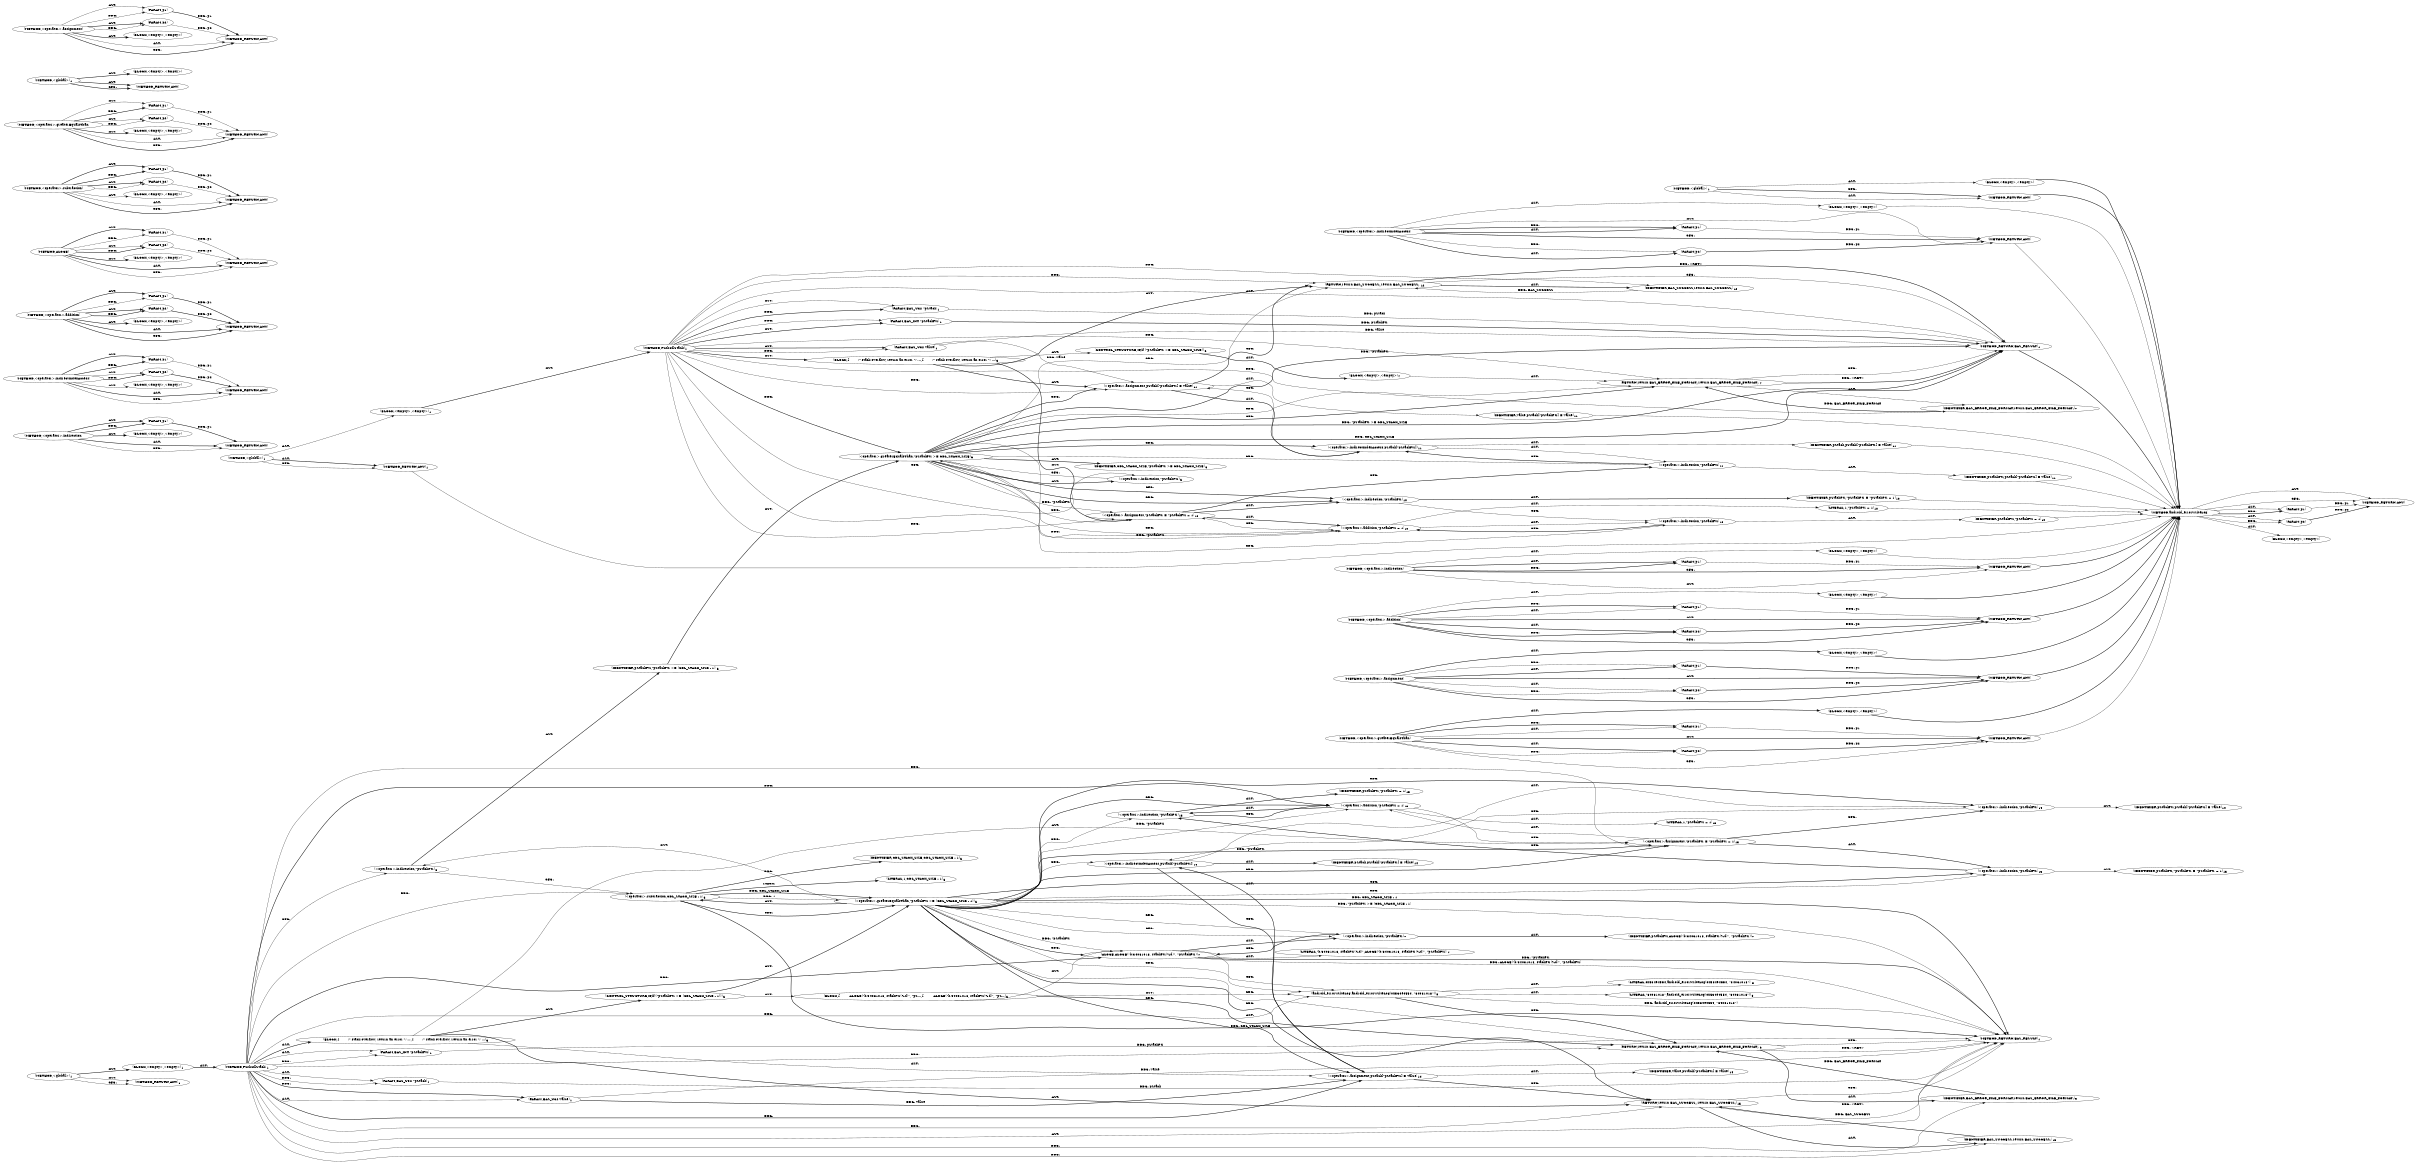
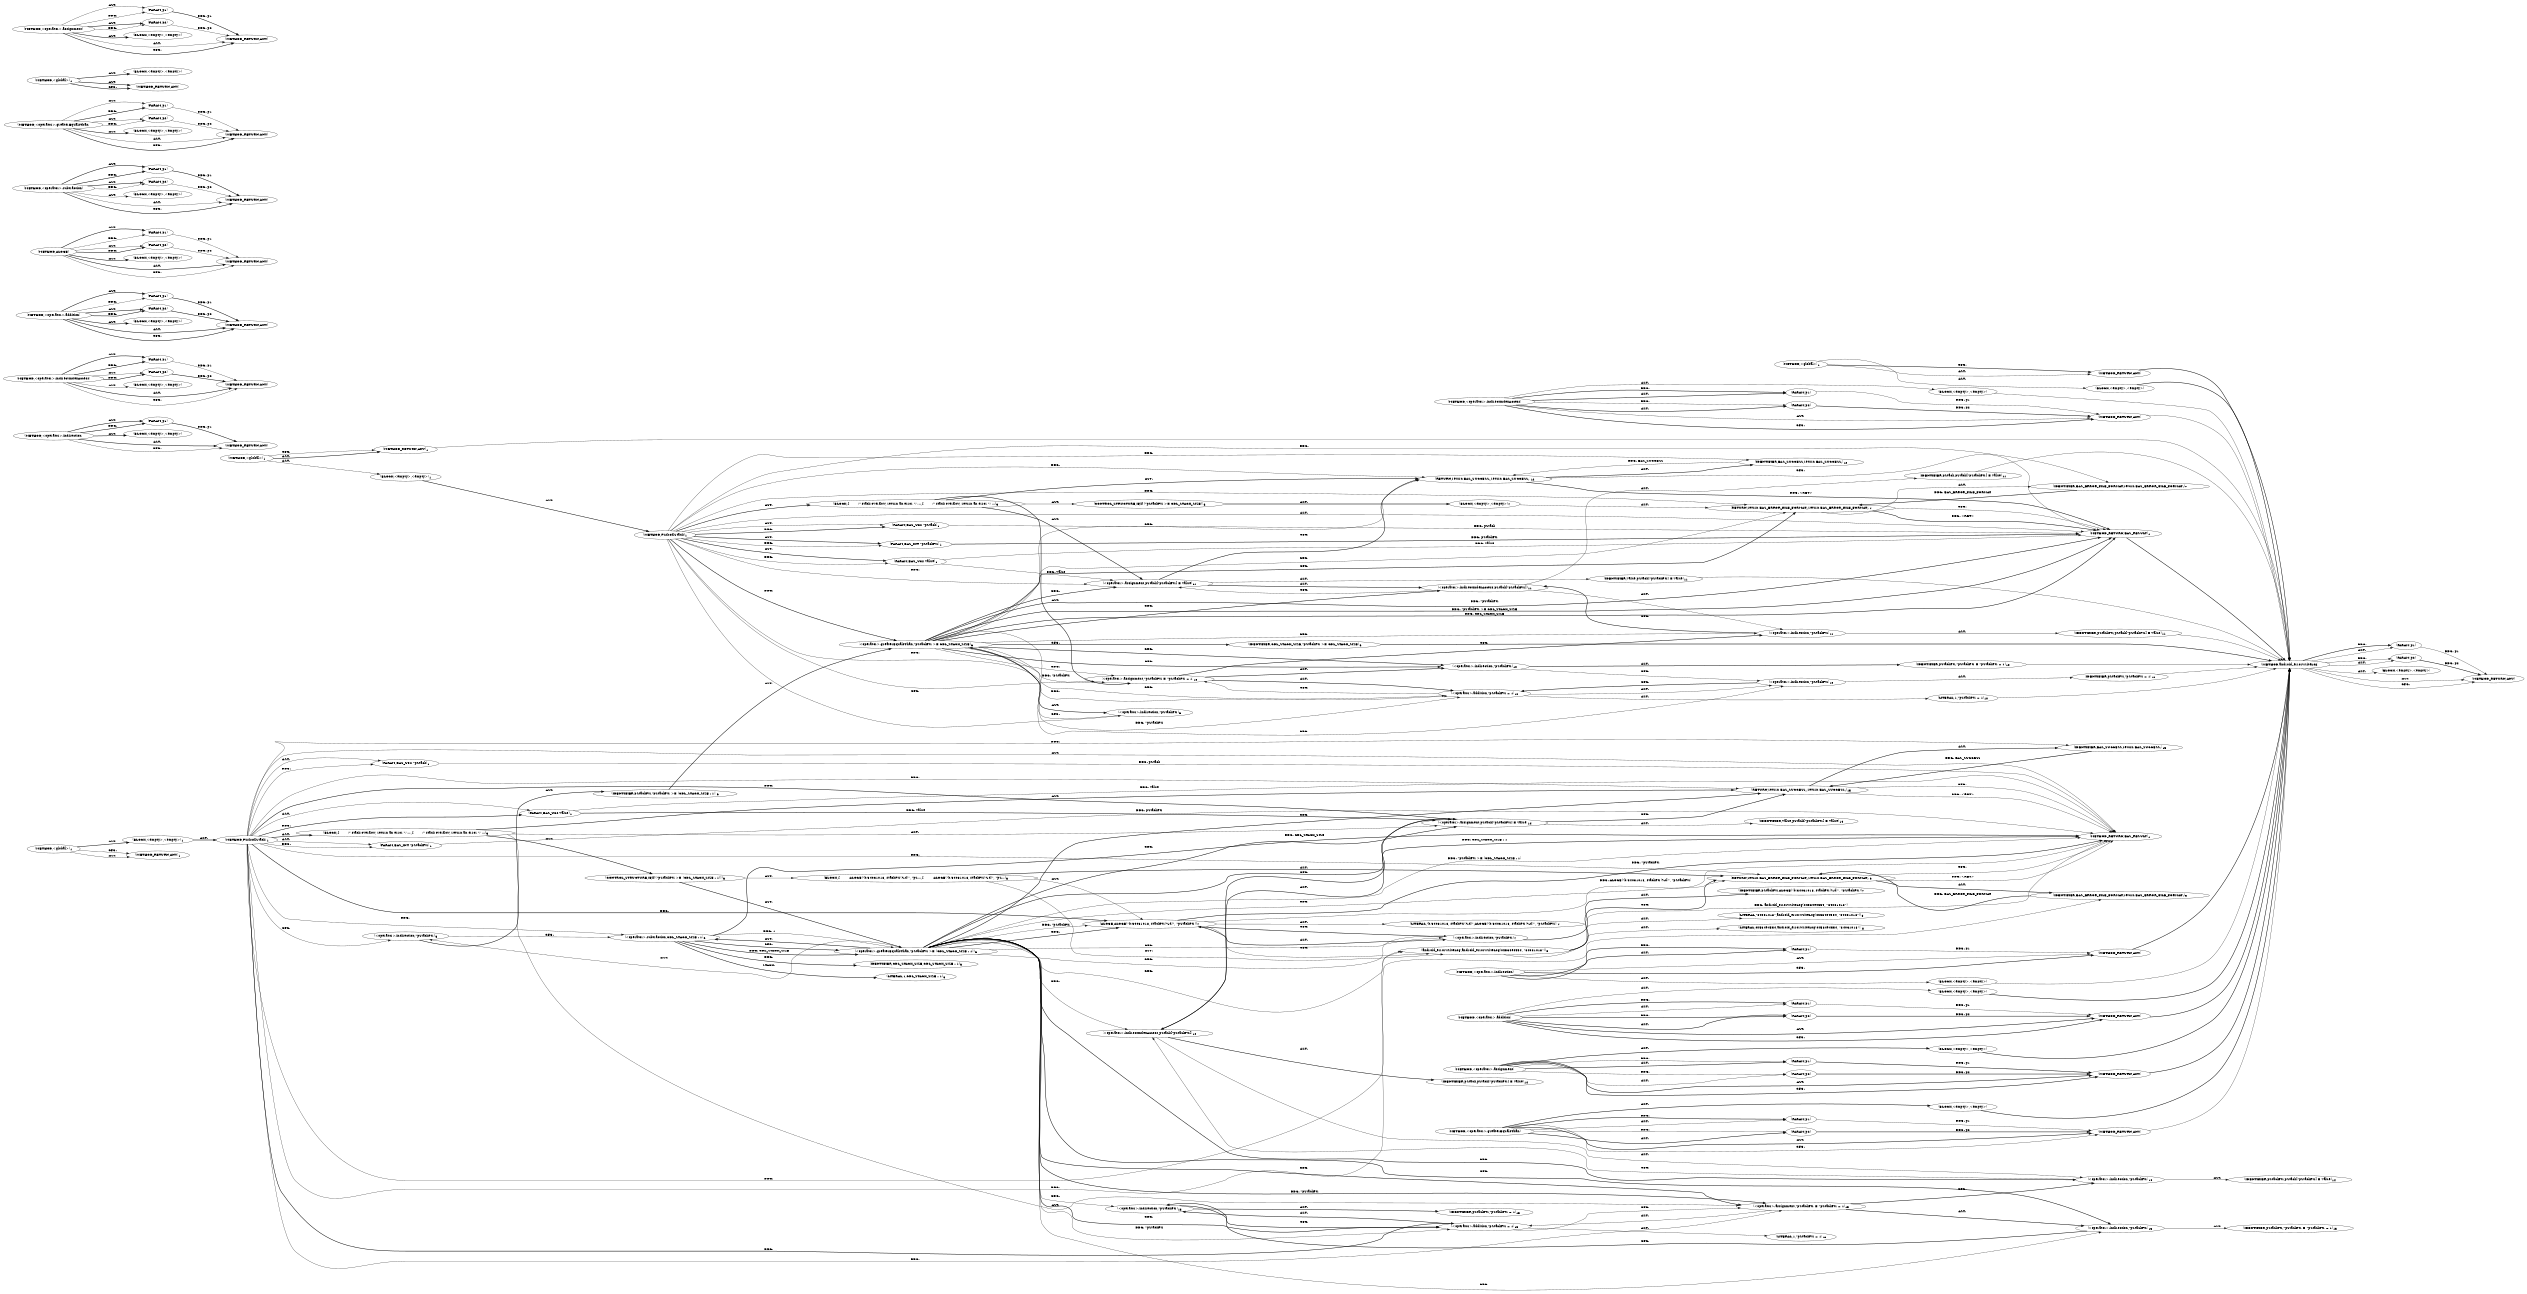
edge "(<operator>.greaterEqualsThan,*pStackPtr >= CDL_STACK_SIZE)" -> "(IDENTIFIER,CDL_STACK_SIZE,*pStackPtr >= CDL_STACK_SIZE)": label "AST: " -> "CFG: "
edge "(IDENTIFIER,CDL_STACK_SIZE,*pStackPtr >= CDL_STACK_SIZE)" -> "(METHOD,android_errorWriteLog)": added
